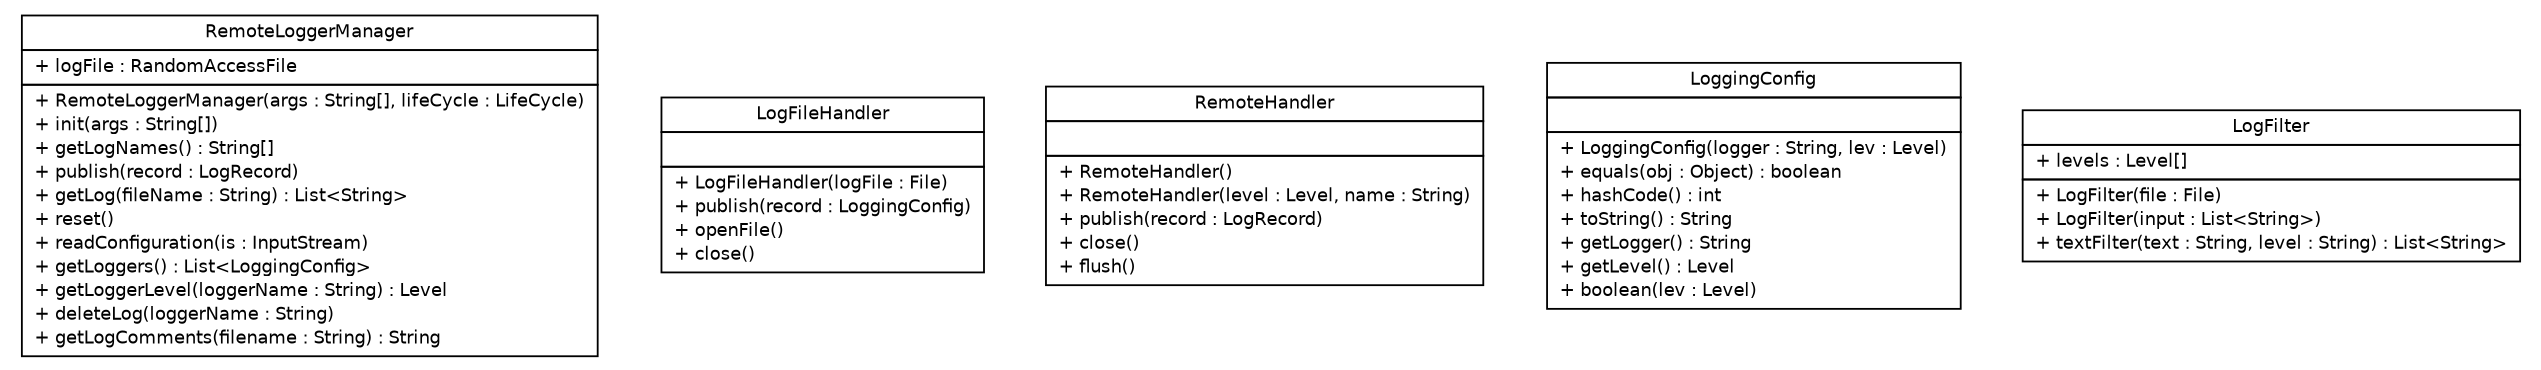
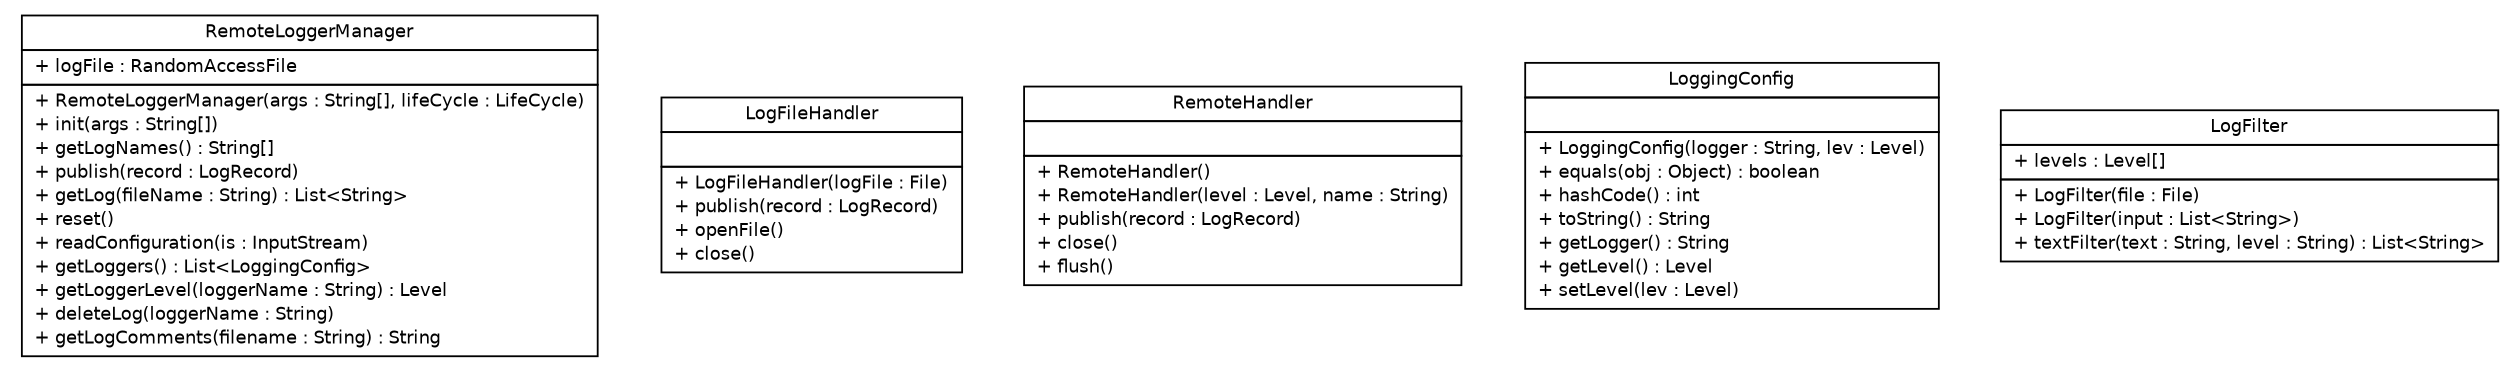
node "LogFileHandler": text "+ publish(record : LoggingConfig)" -> "+ publish(record : LogRecord)"
node "LoggingConfig": text "+ boolean(lev : Level)" -> "+ setLevel(lev : Level)"
